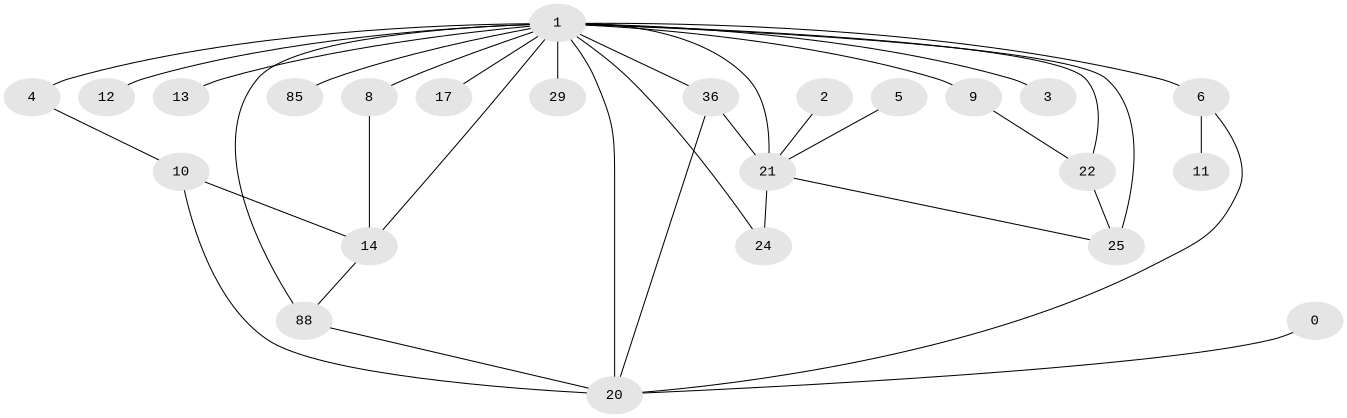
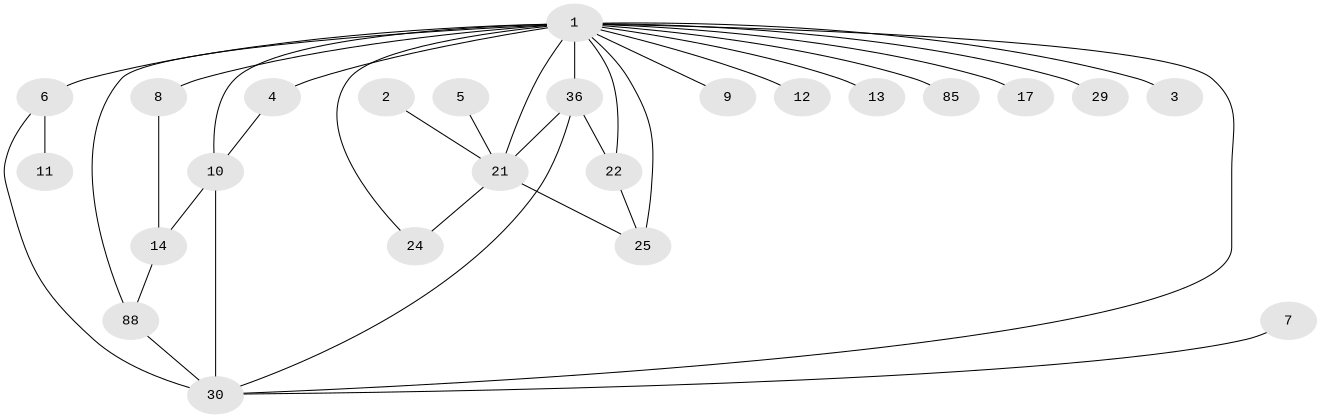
edge "1" -- "14": now "1" -- "10"
edge "9" -- "22": now "36" -- "22"
node "0": label "0" -> "7"
node "20": label "20" -> "30"
